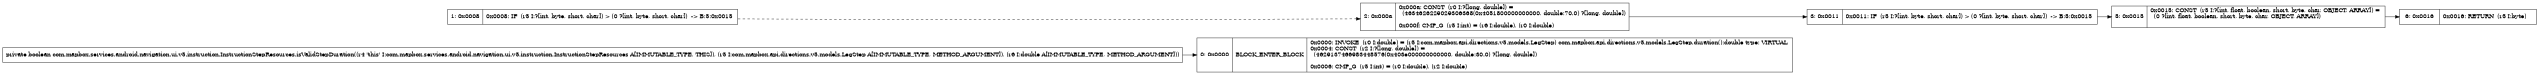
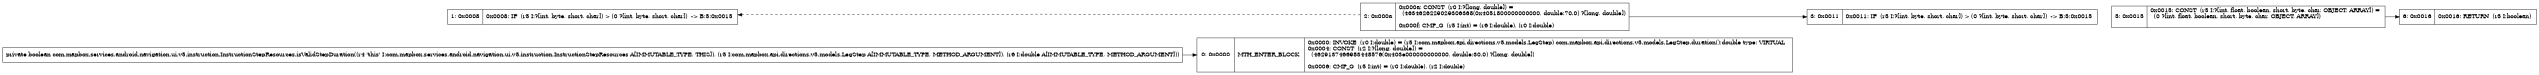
edge "3: 0x0011" -> "5: 0x0015": removed
node "6: 0x0016": text "0x0016: RETURN  (r5 I:byte)" -> "0x0016: RETURN  (r5 I:boolean)"
edge "1: 0x0008" -> "2: 0x000a": reversed
node "0: 0x0000": text "BLOCK_ENTER_BLOCK" -> "MTH_ENTER_BLOCK"
